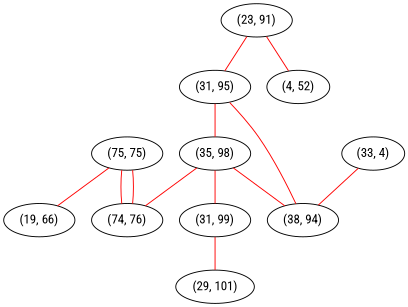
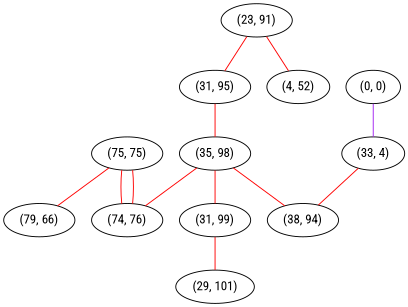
node "(0, 0)": added
edge "(31, 95)" -- "(38, 94)": removed
node "(19, 66)": label "(19, 66)" -> "(79, 66)"
